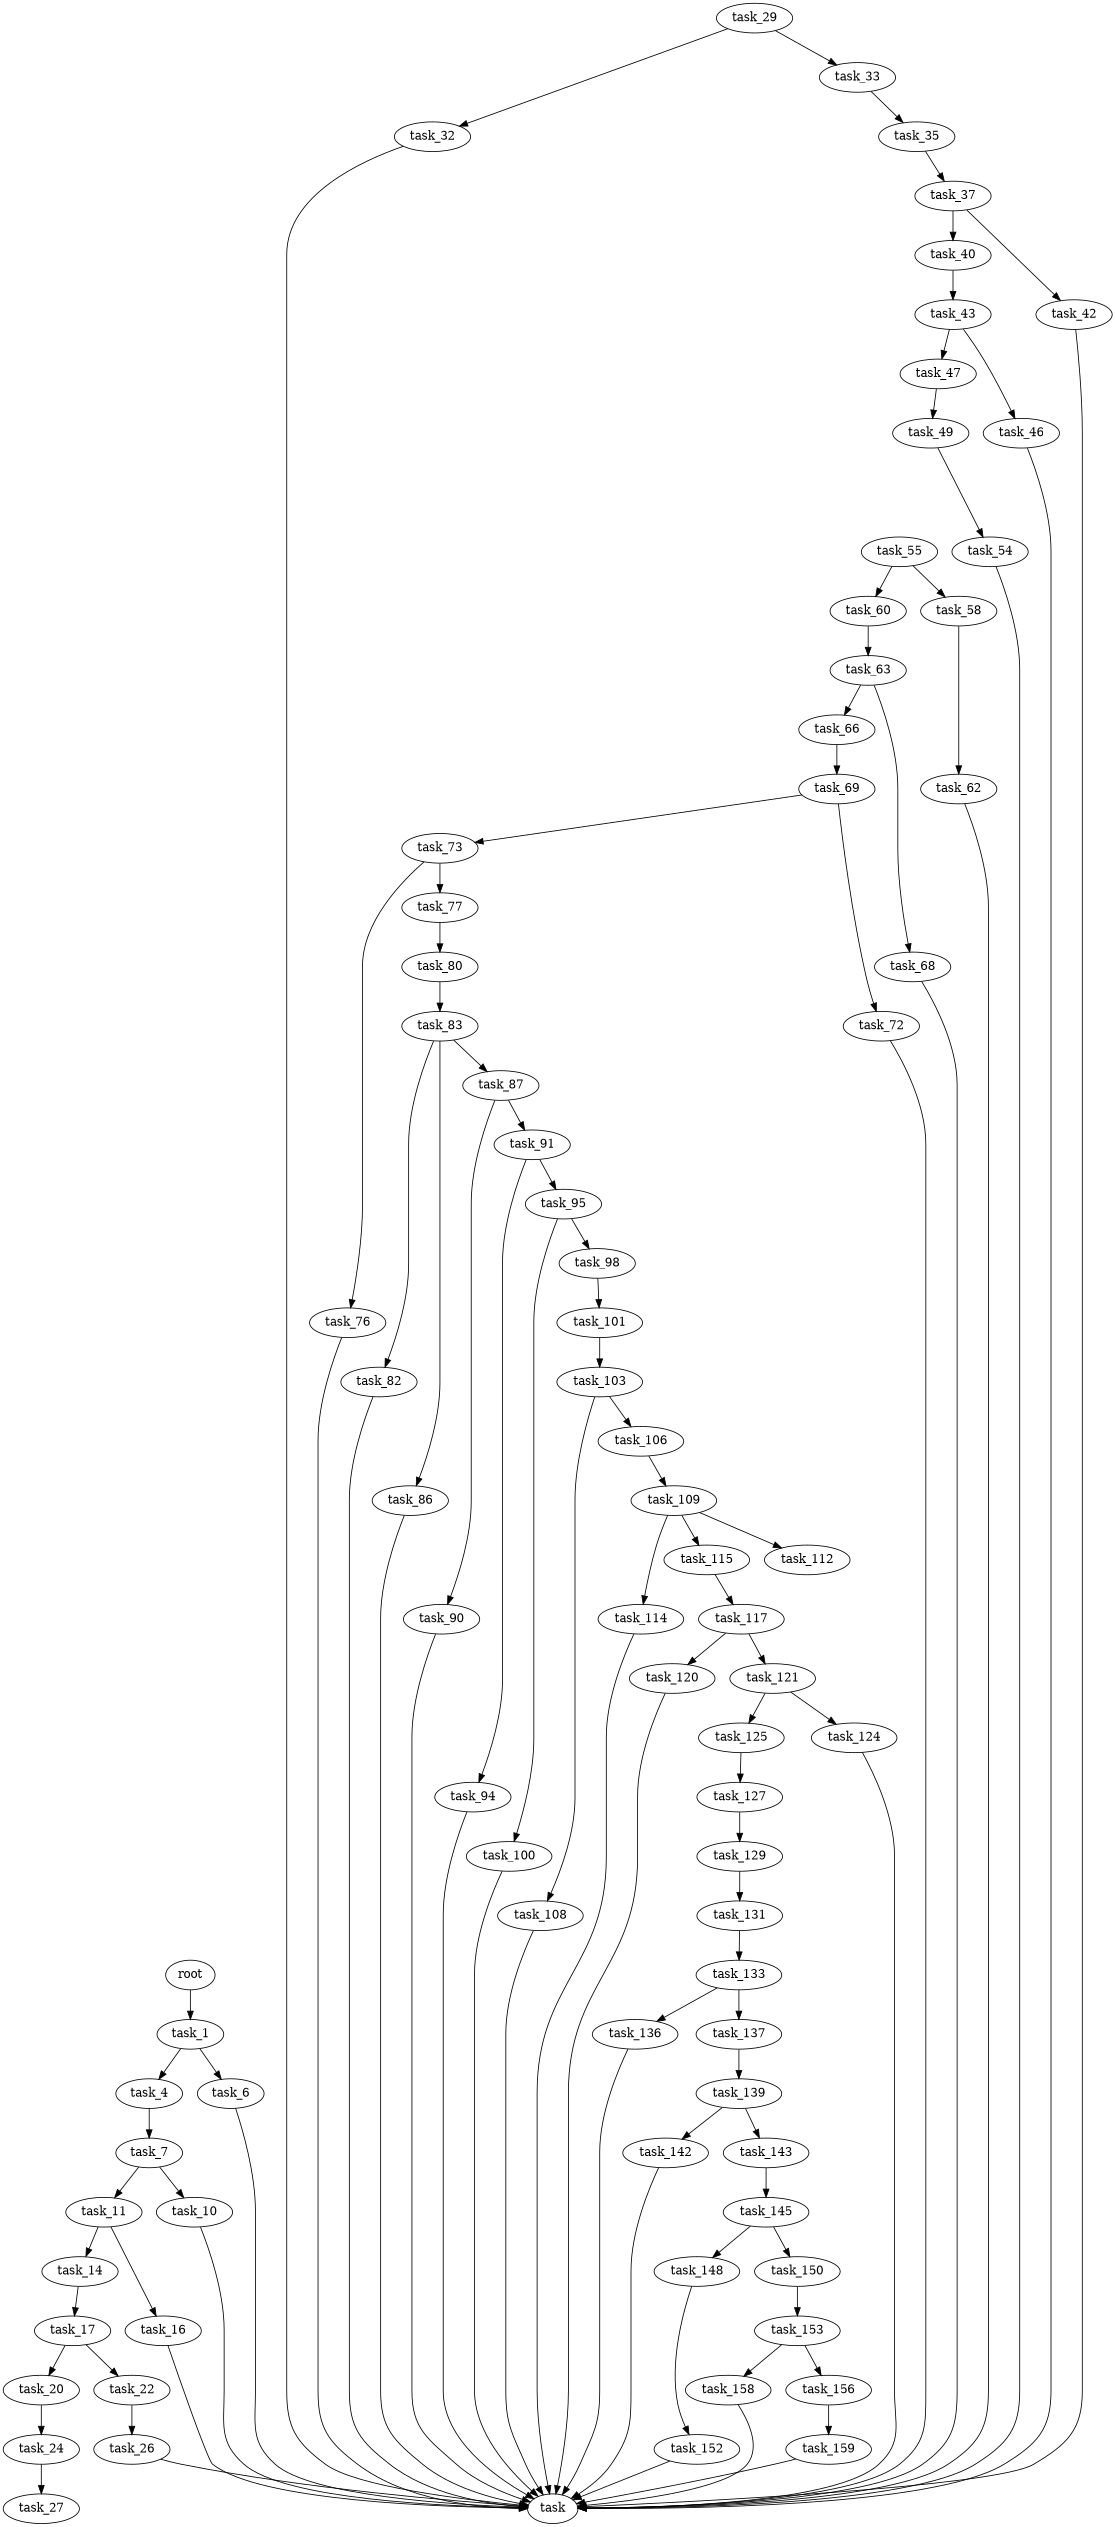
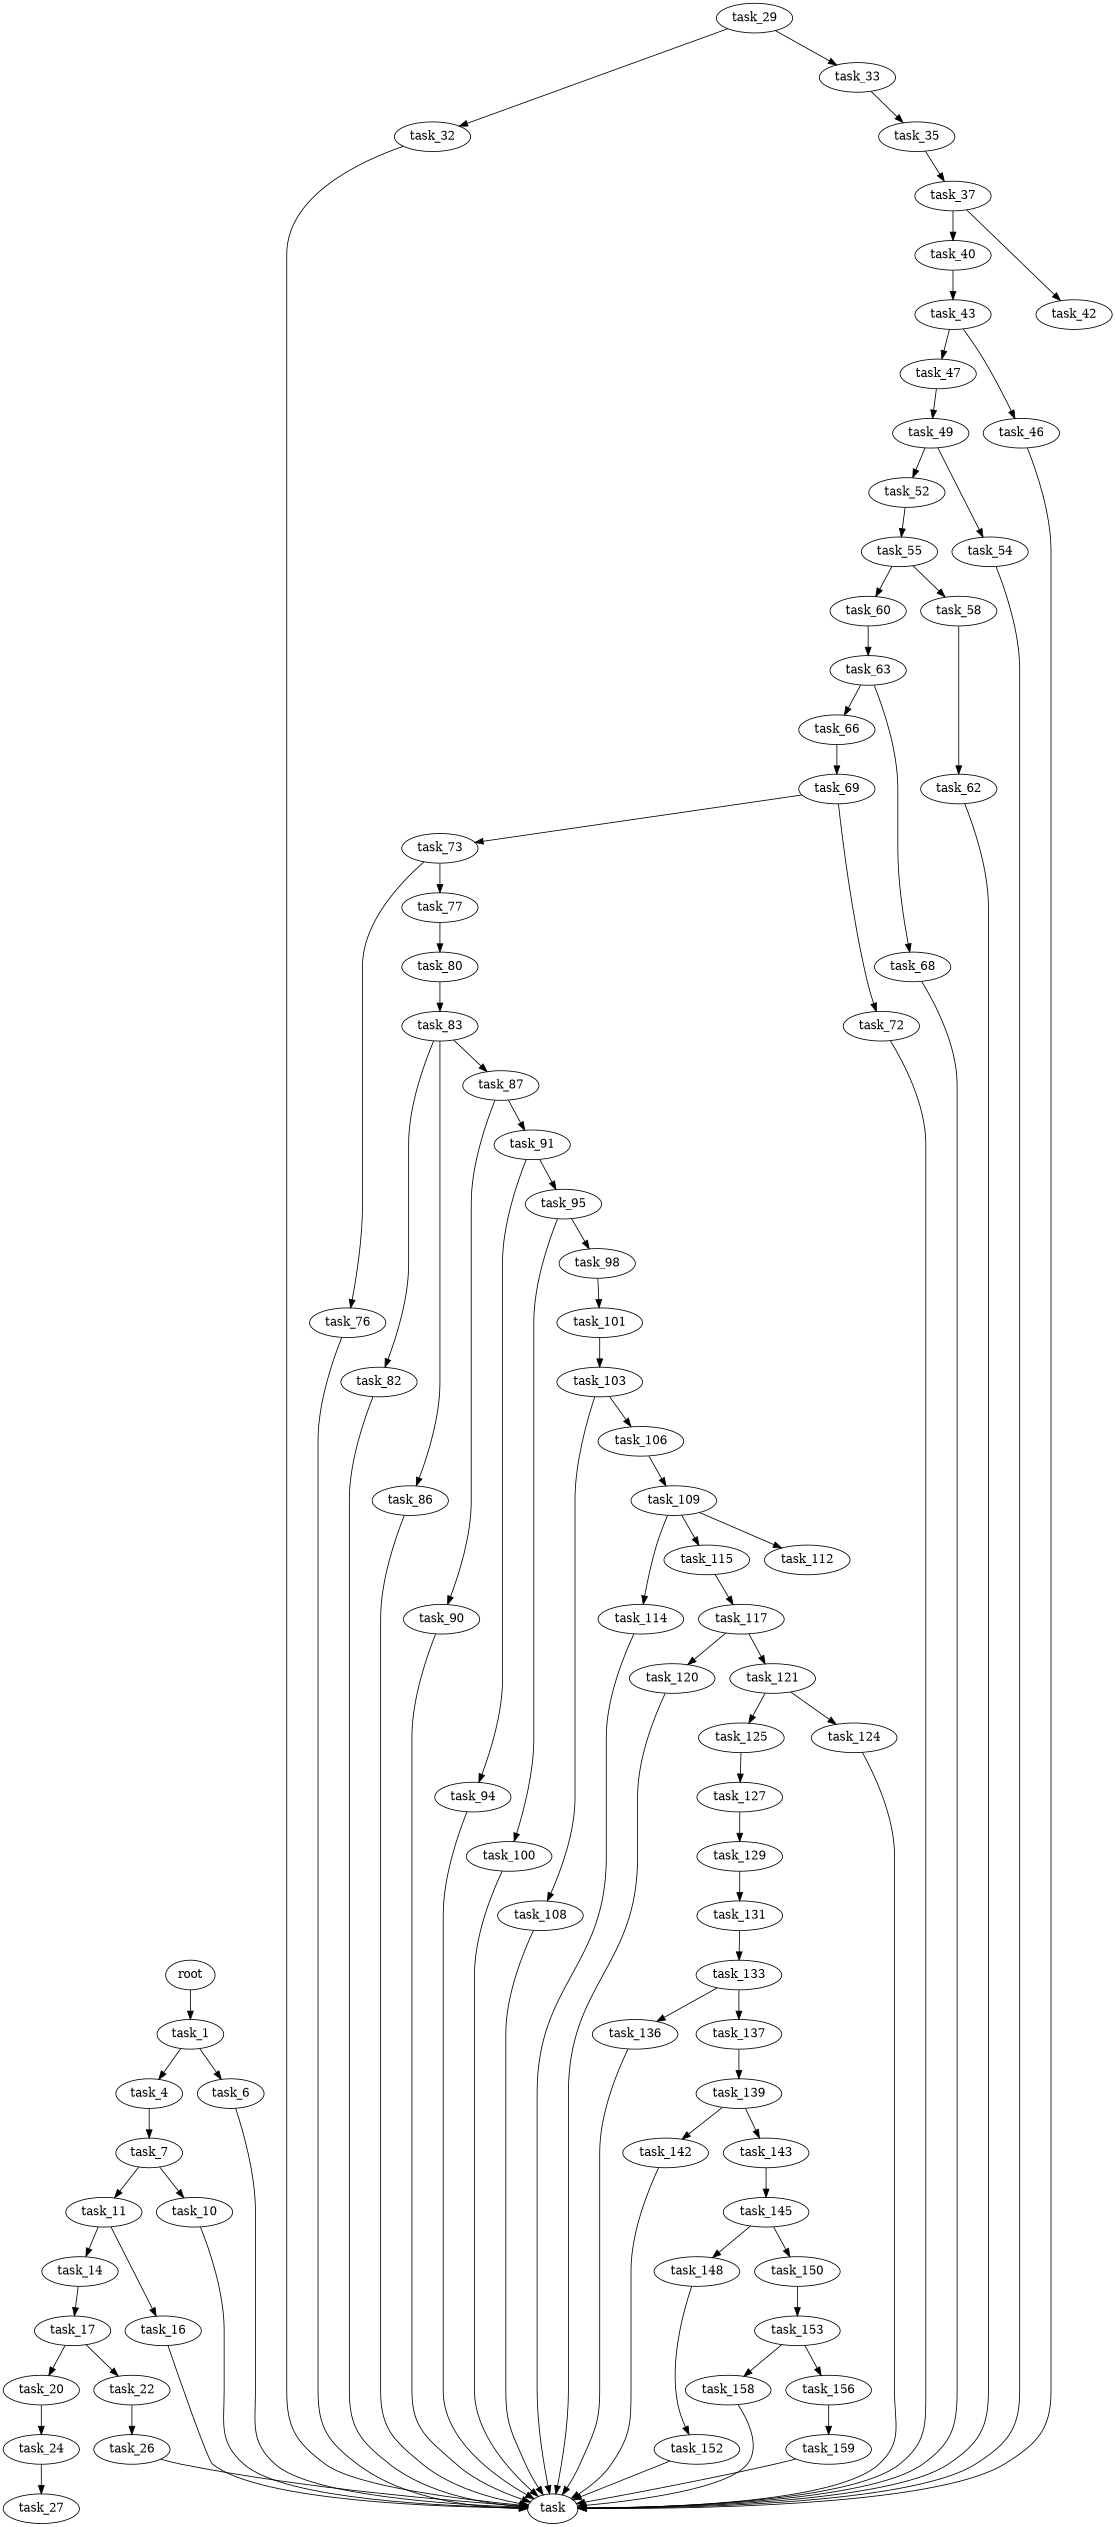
node "task_52": added
edge "task_42" -> "task": removed
